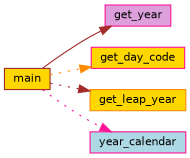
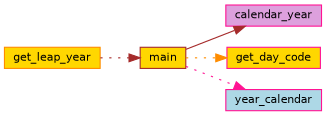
node "get_year": label "get_year" -> "calendar_year"
edge "main" -> "get_leap_year": reversed
